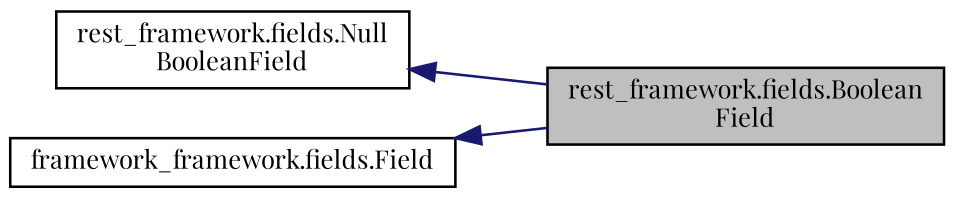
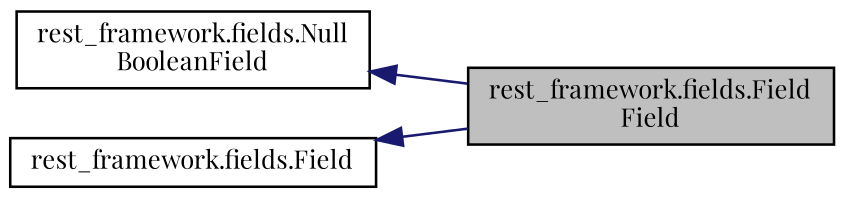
node "rest_framework.fields.Boolean Field": label "rest_framework.fields.Boolean Field" -> "rest_framework.fields.Field Field"
node "framework_framework.fields.Field": label "framework_framework.fields.Field" -> "rest_framework.fields.Field"
